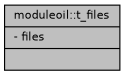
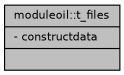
node "moduleoil::t_files": text "- files" -> "- constructdata"
